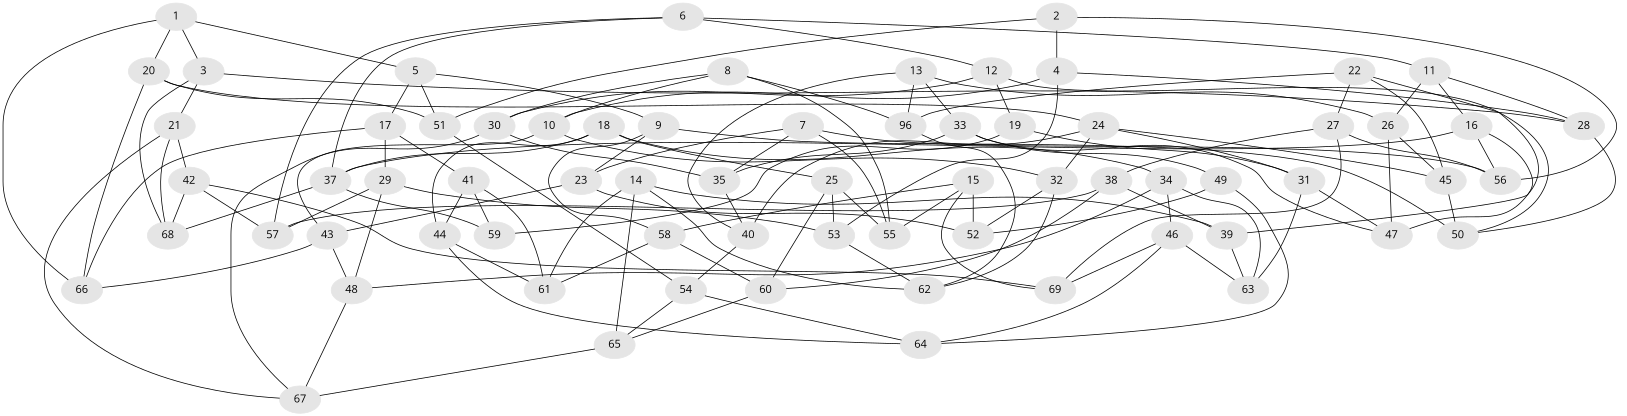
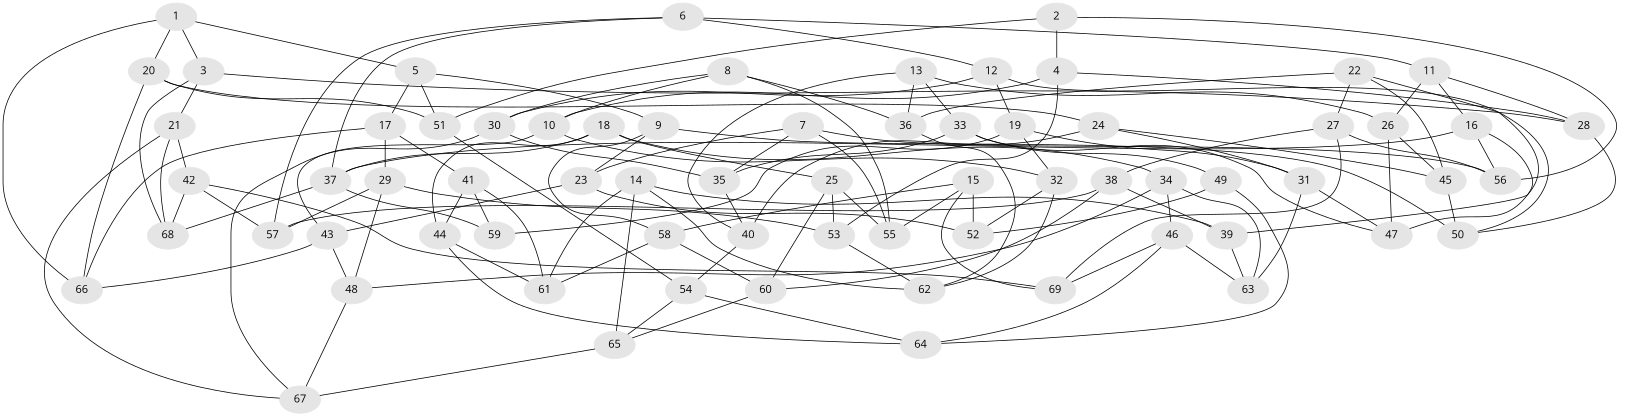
node "96": label "96" -> "36"
edge "24" -- "32": now "19" -- "32"
